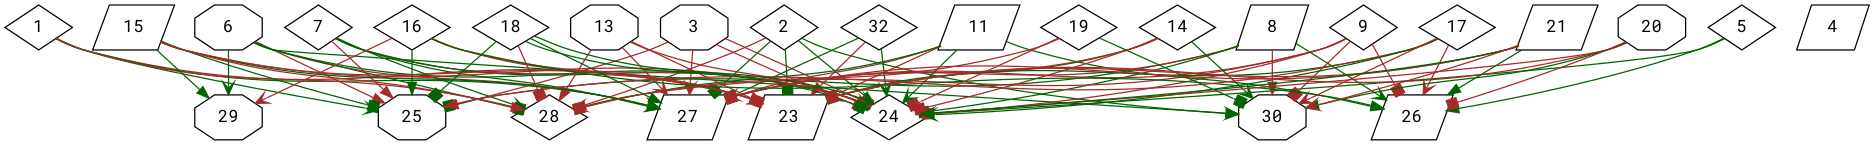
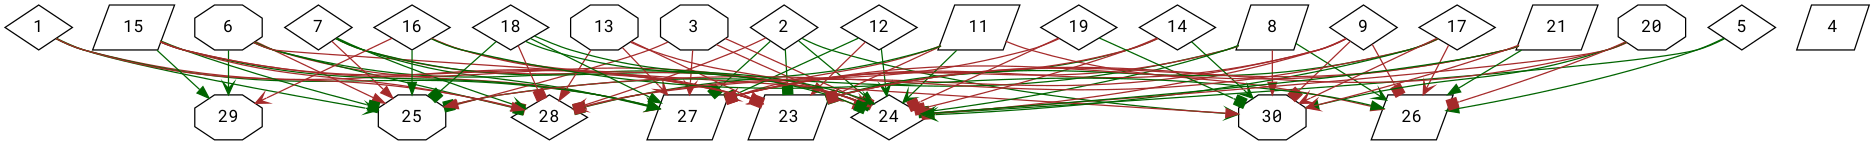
node "32": label "32" -> "12"
edge "11" -> "26": color darkgreen -> brown
edge "6" -> "30": color darkgreen -> brown
